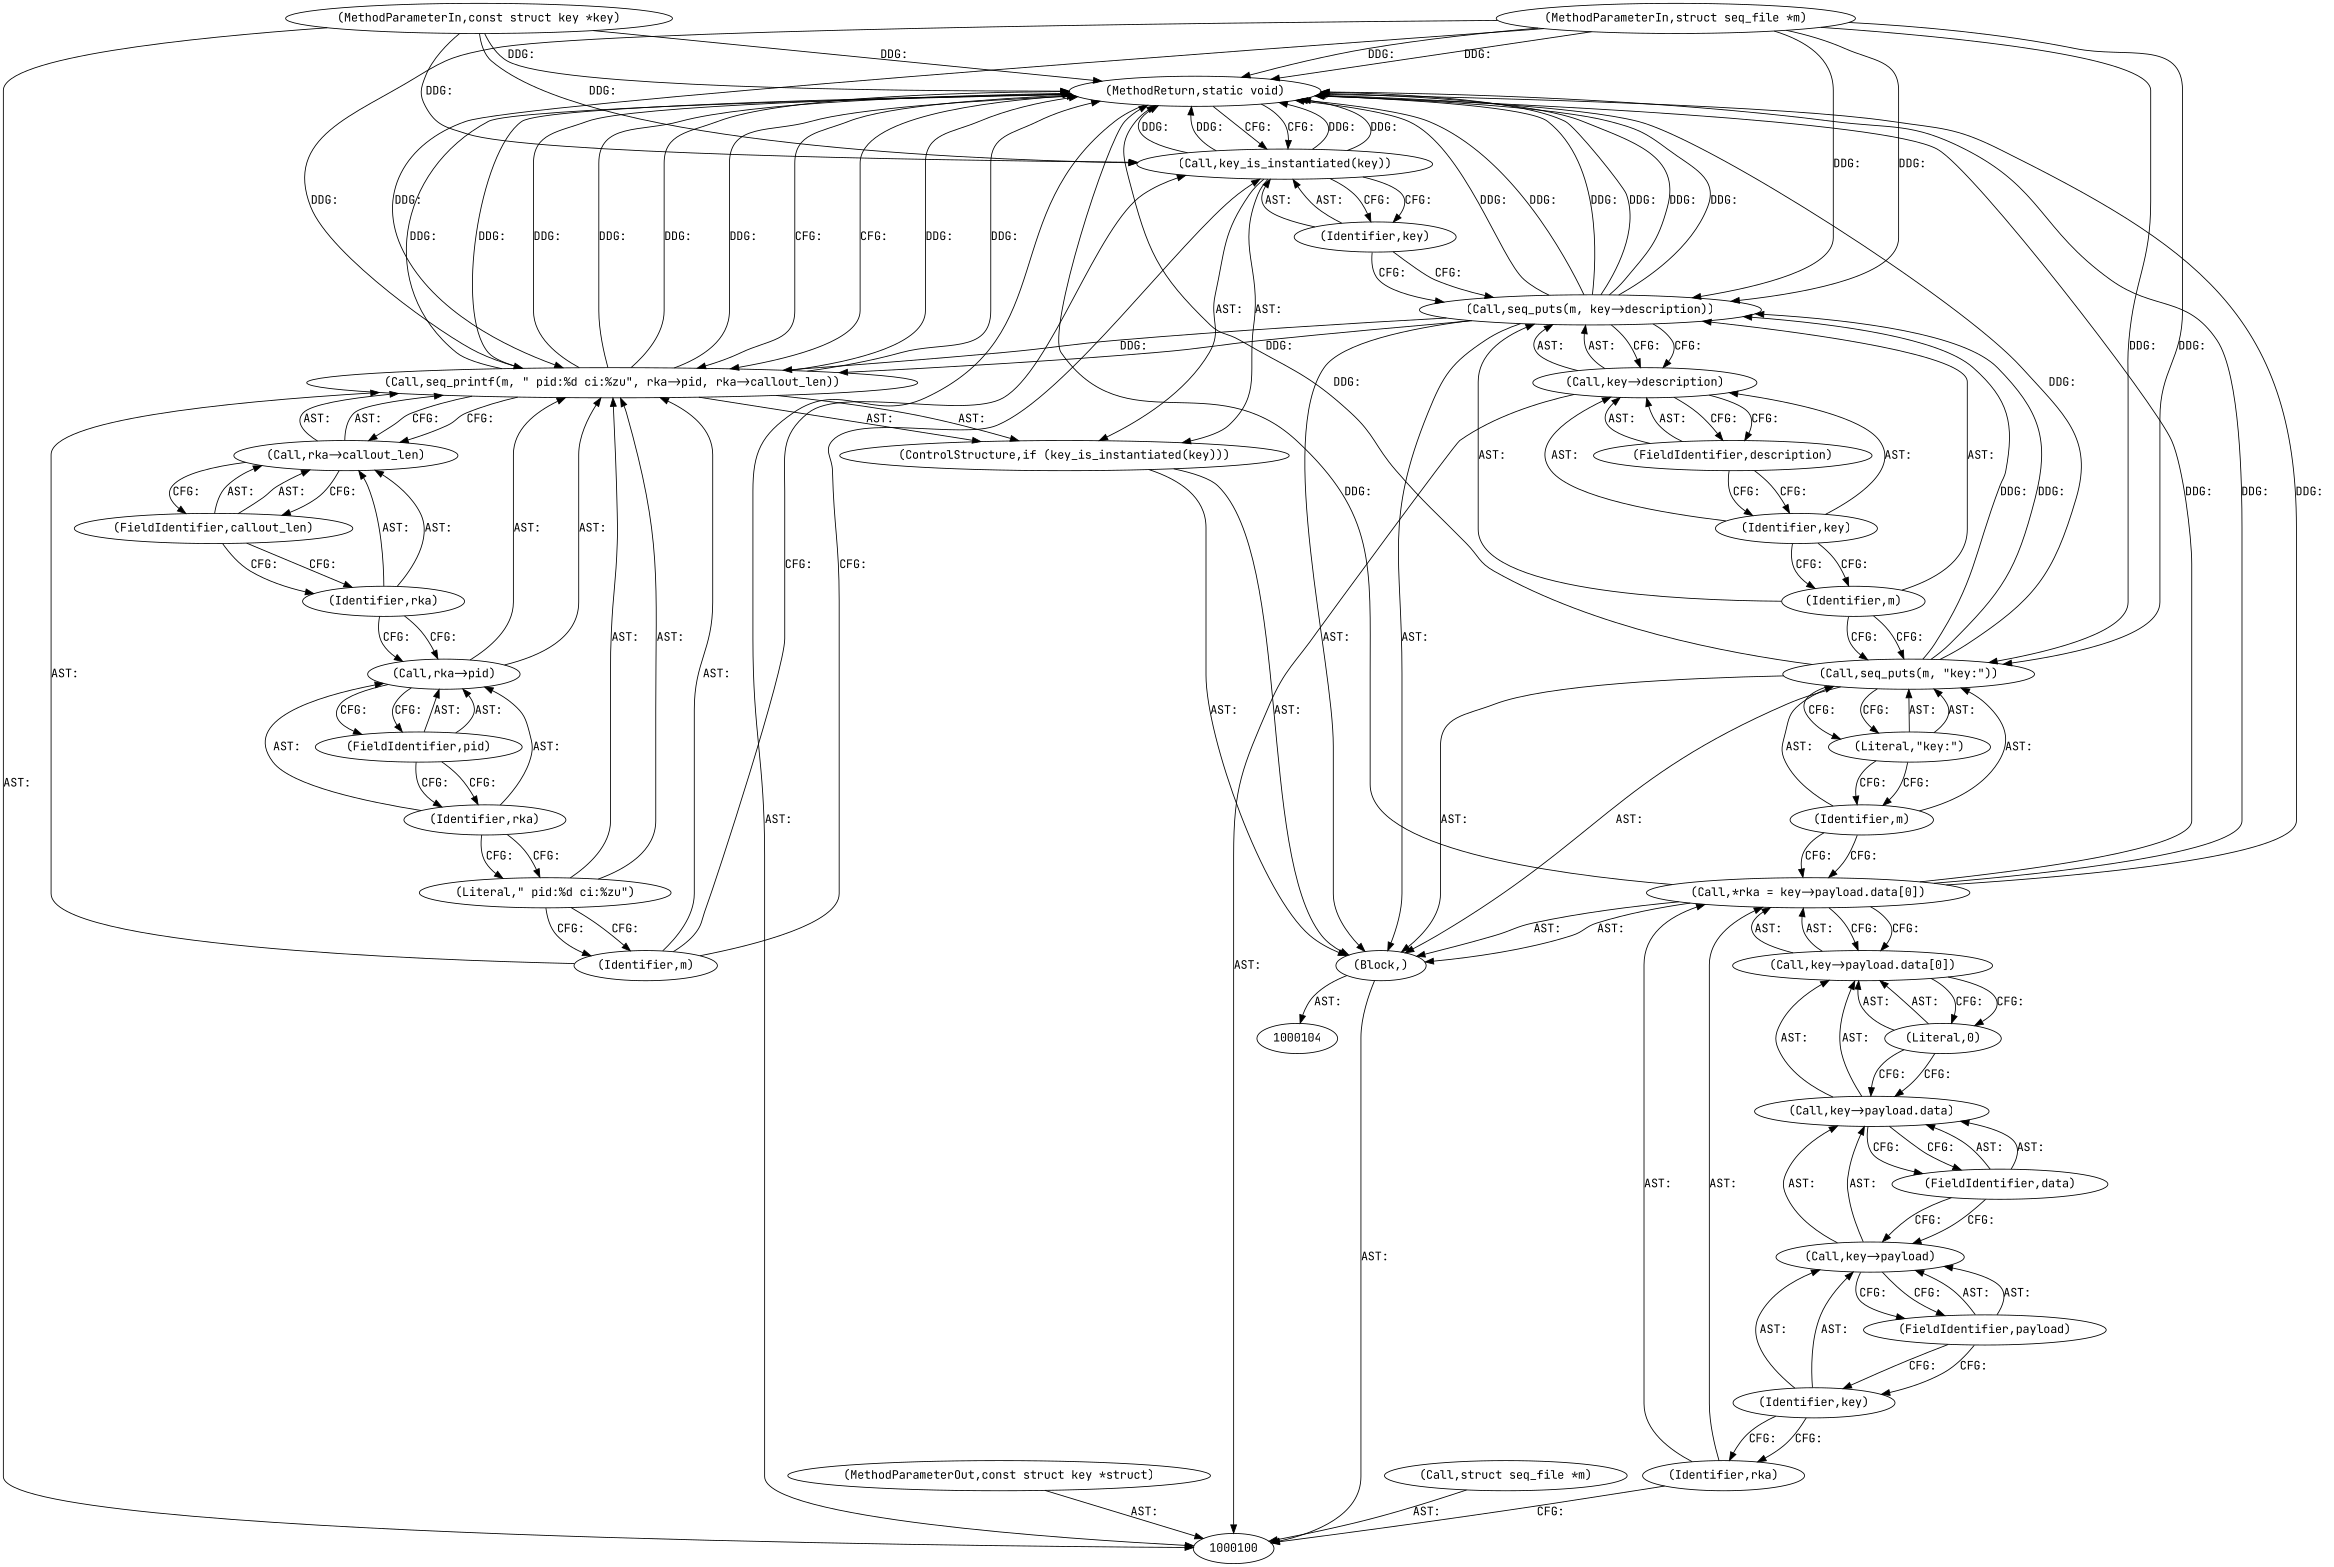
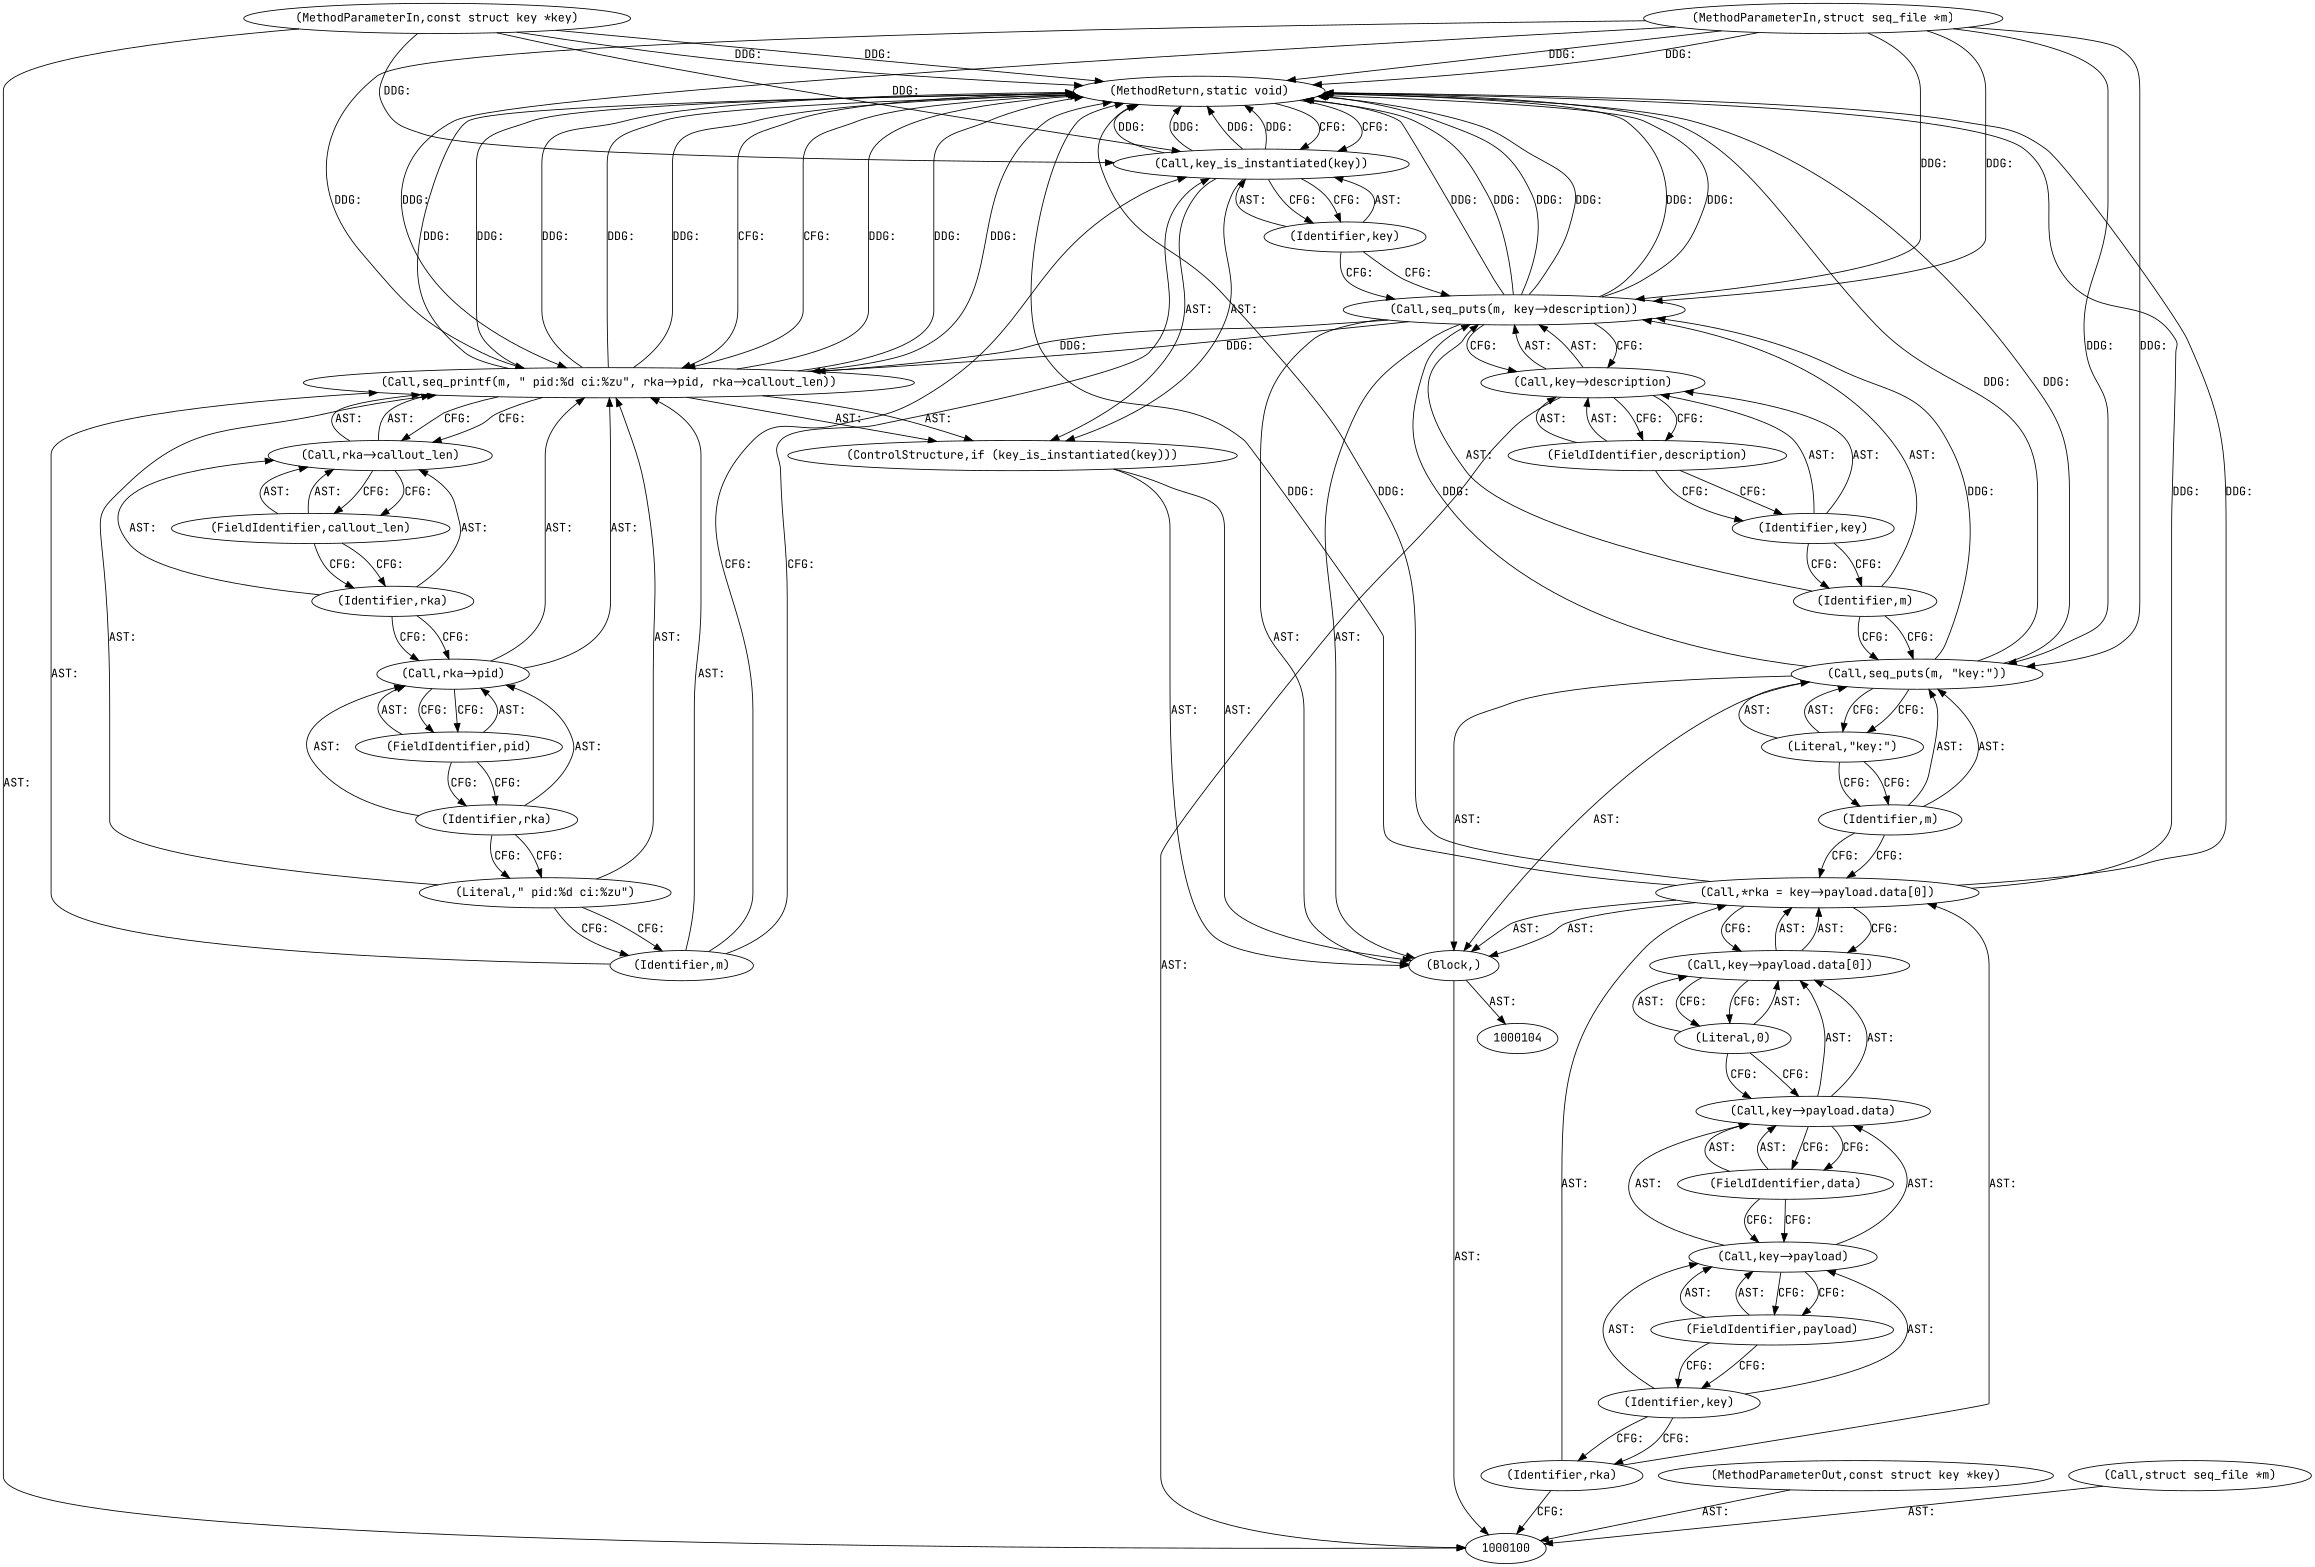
edge "(MethodReturn,static void)" -> "1000100": removed, label "AST:"
node "(MethodParameterOut,const struct key *struct)": label "(MethodParameterOut,const struct key *struct)" -> "(MethodParameterOut,const struct key *key)"
